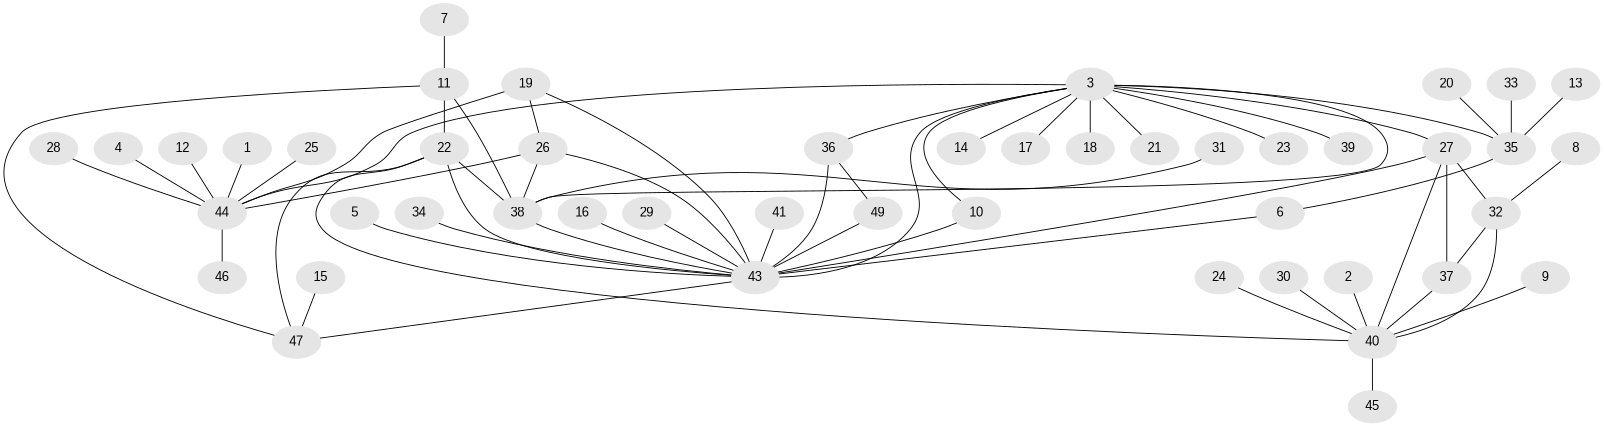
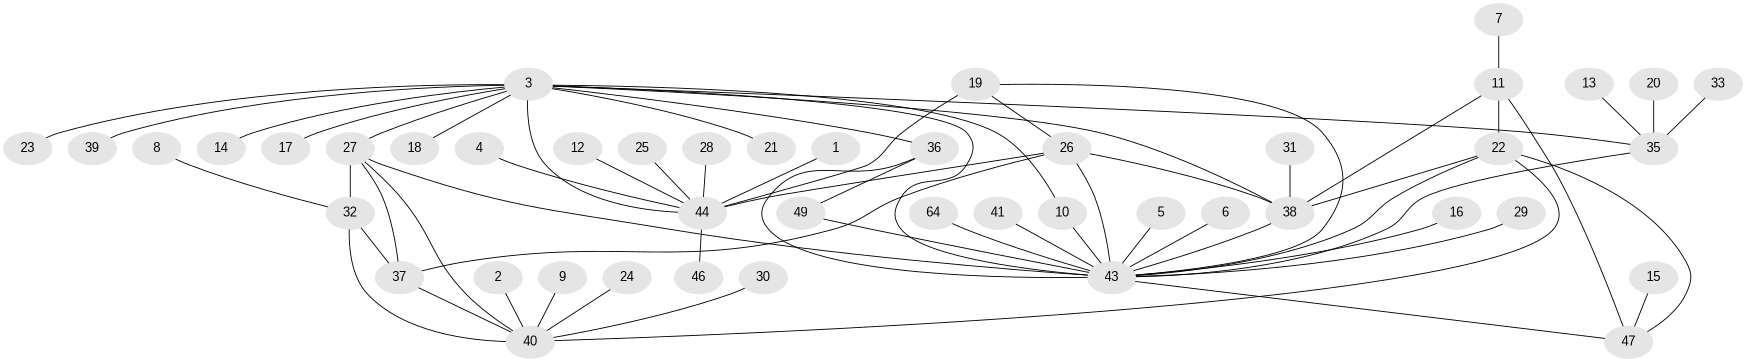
edge "35" -- "6": now "35" -- "43"
node "34": label "34" -> "64"
edge "26" -- "37": added
node "45": removed
